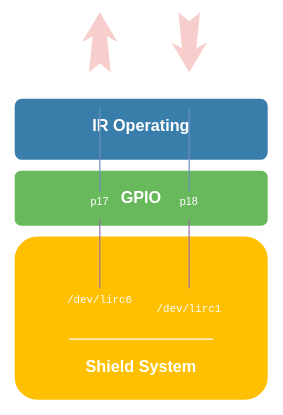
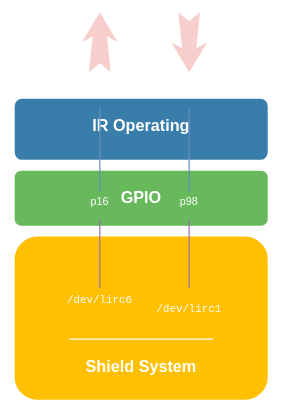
node "p17": label "p17" -> "p16"
node "p18": label "p18" -> "p98"
